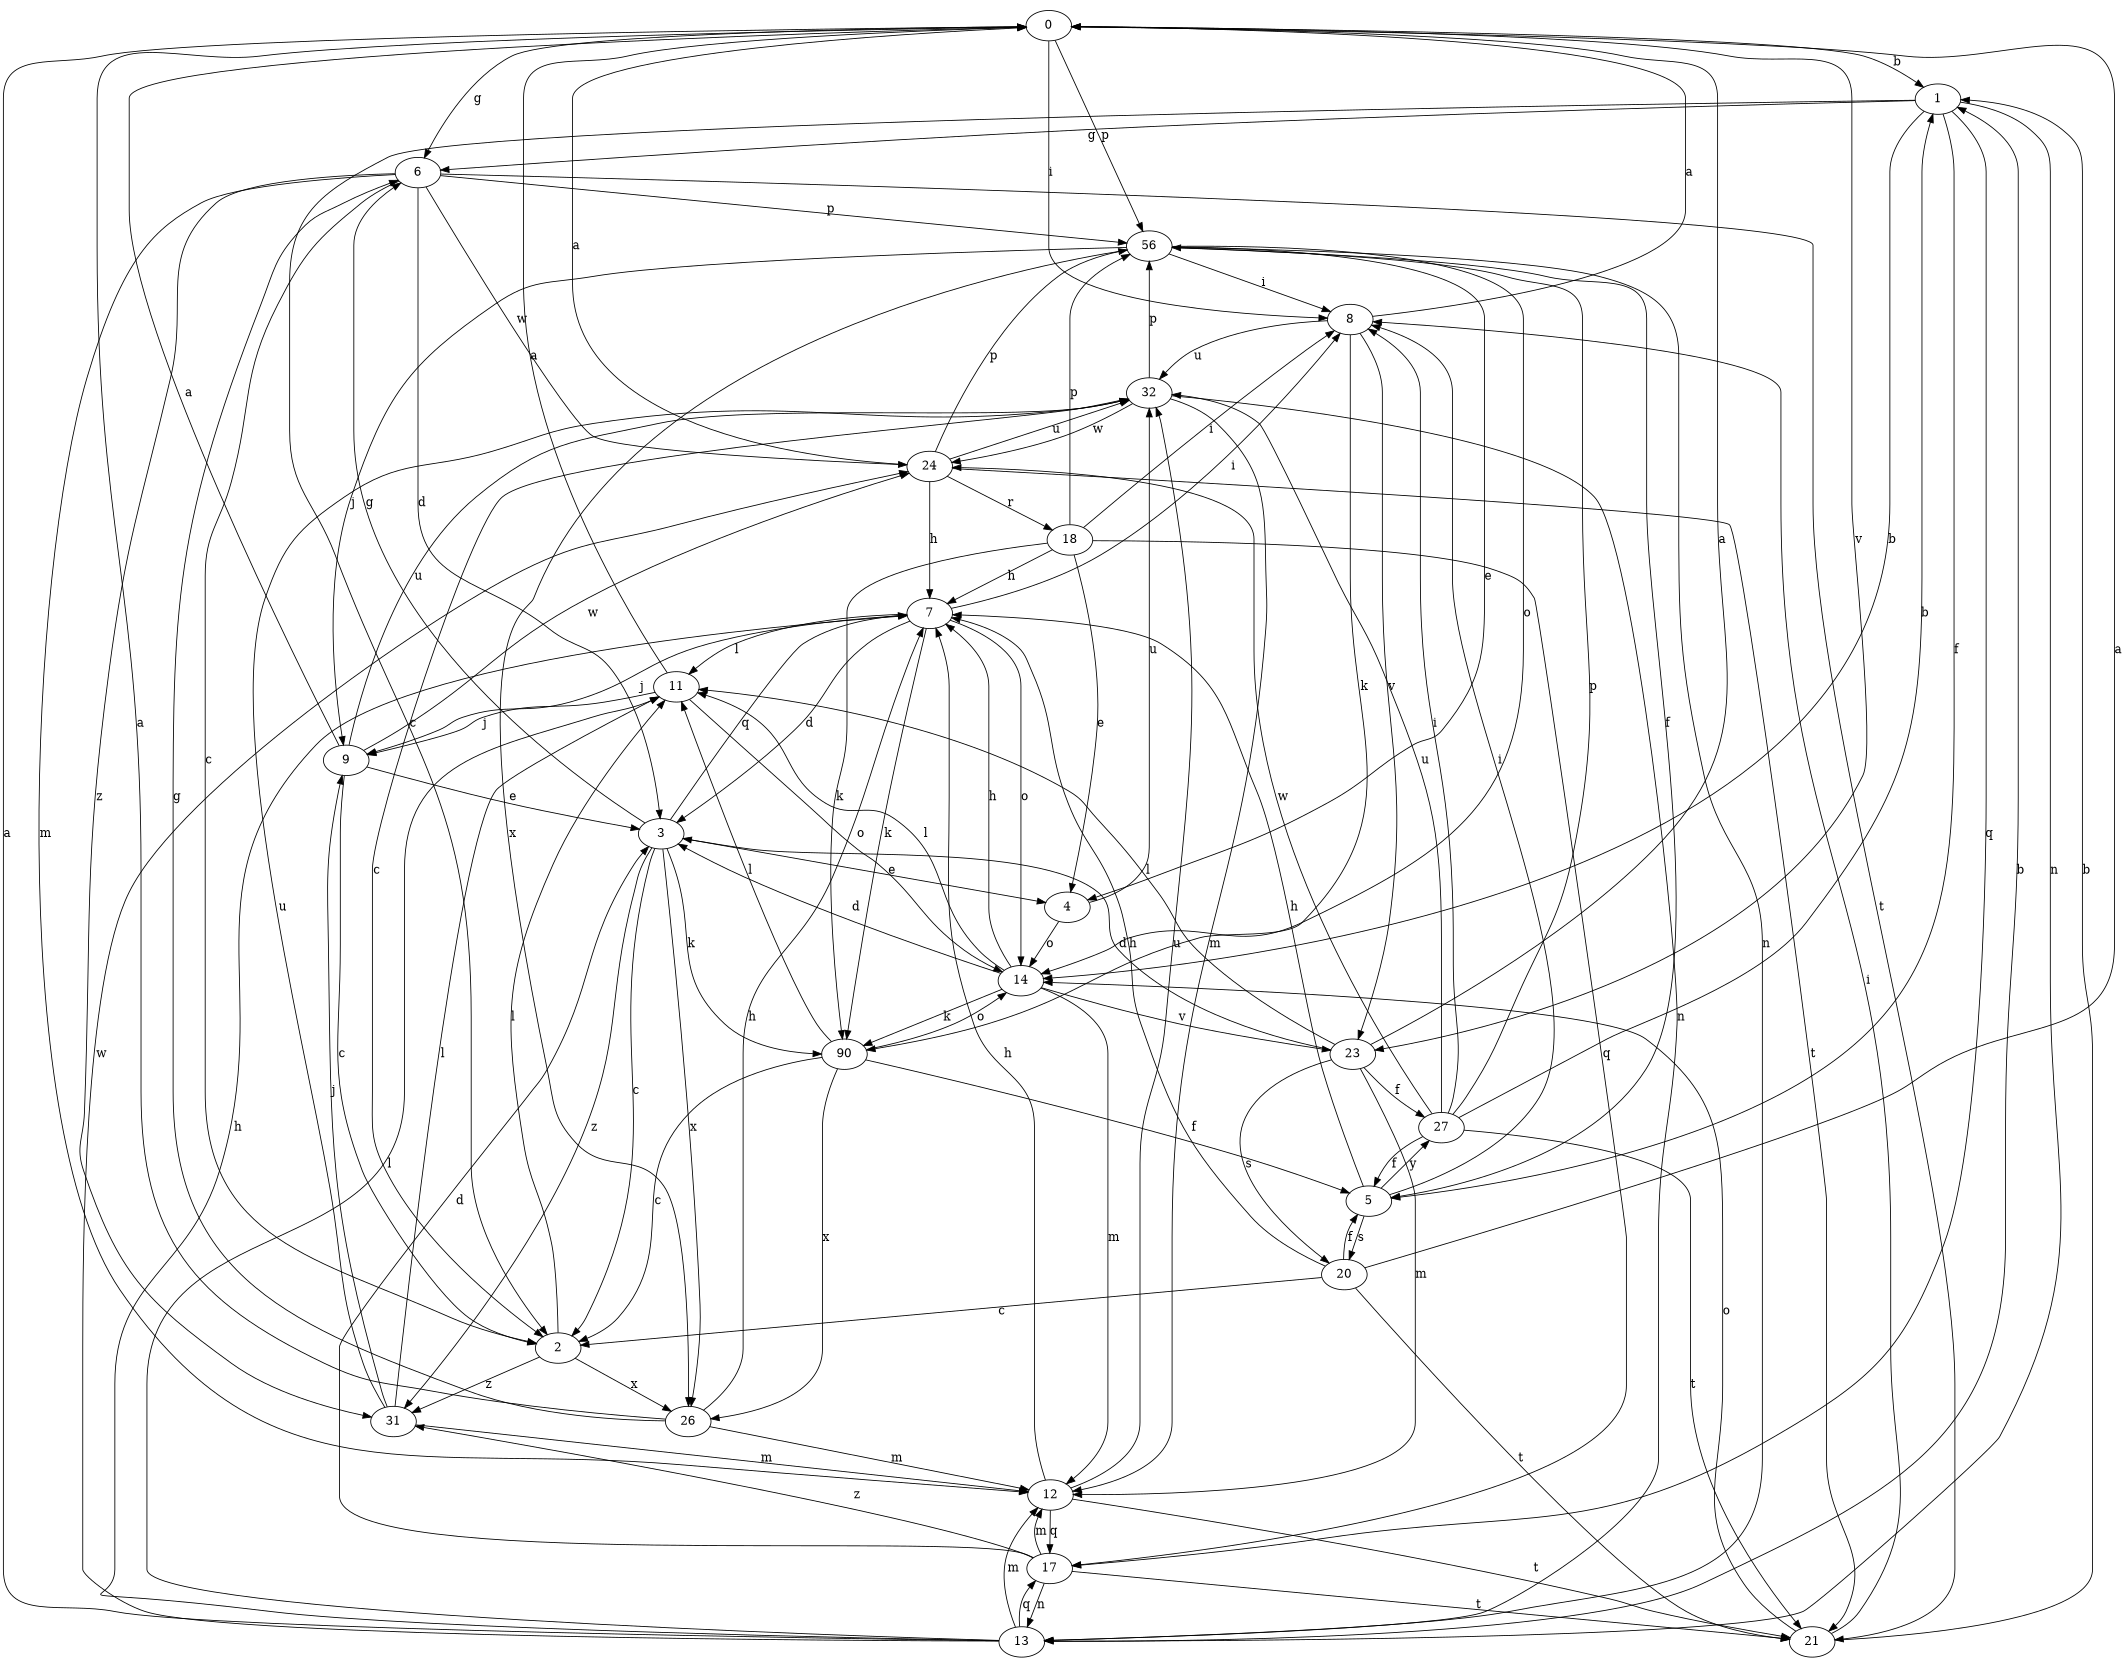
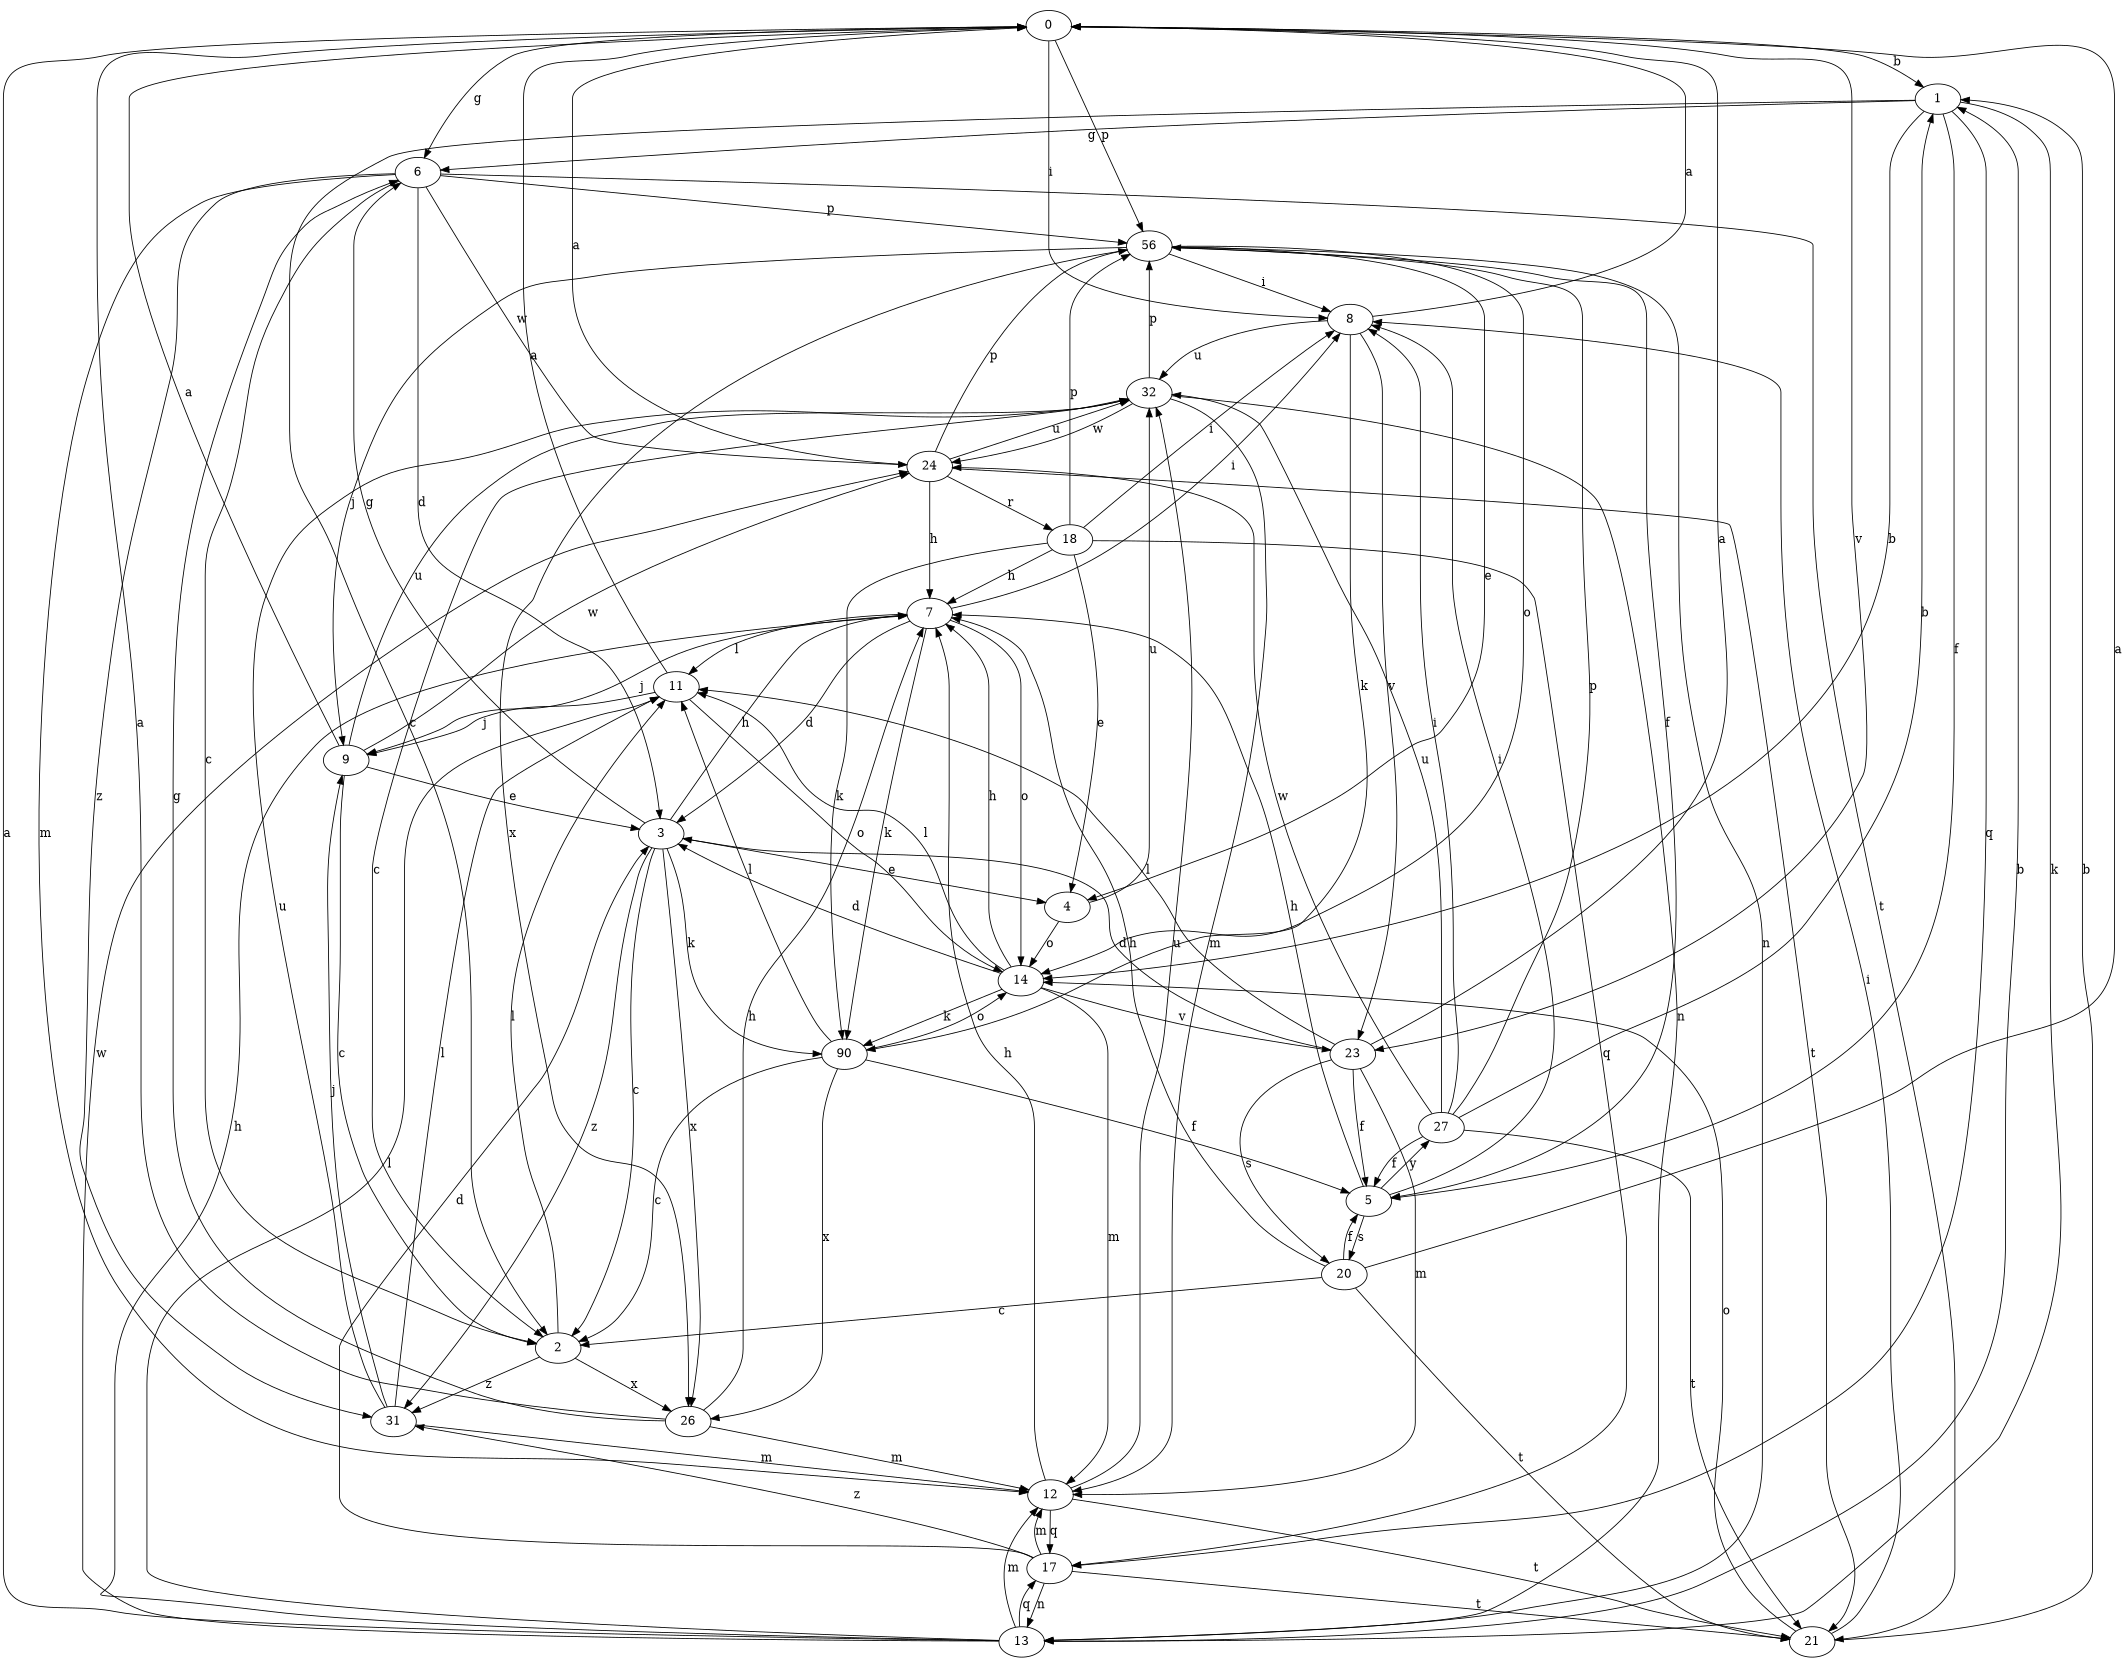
edge "3" -> "7": label "q" -> "h"
edge "1" -> "13": label "n" -> "k"
edge "23" -> "27": now "23" -> "5"
